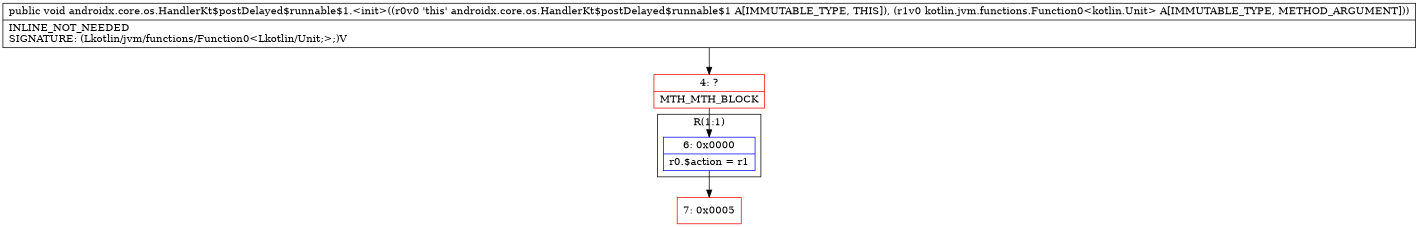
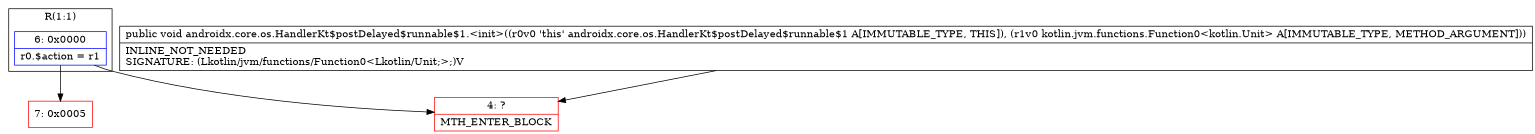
node "4: ?": text "MTH_MTH_BLOCK" -> "MTH_ENTER_BLOCK"
edge "4: ?" -> "6: 0x0000": reversed
